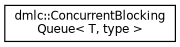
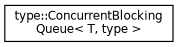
node "dmlc::ConcurrentBlocking Queue< T, type >": label "dmlc::ConcurrentBlocking Queue< T, type >" -> "type::ConcurrentBlocking Queue< T, type >"
